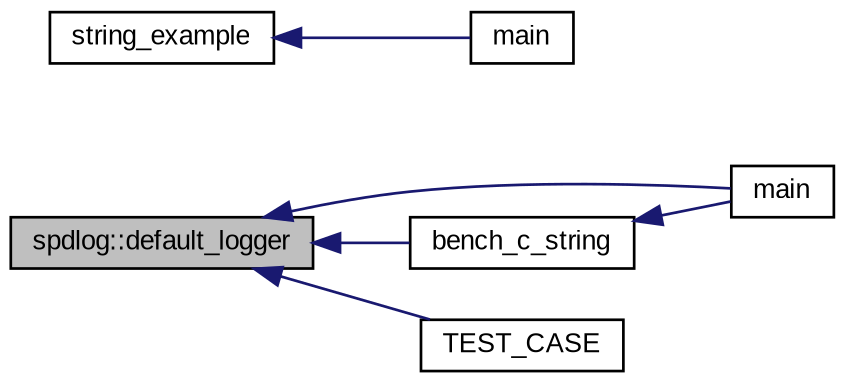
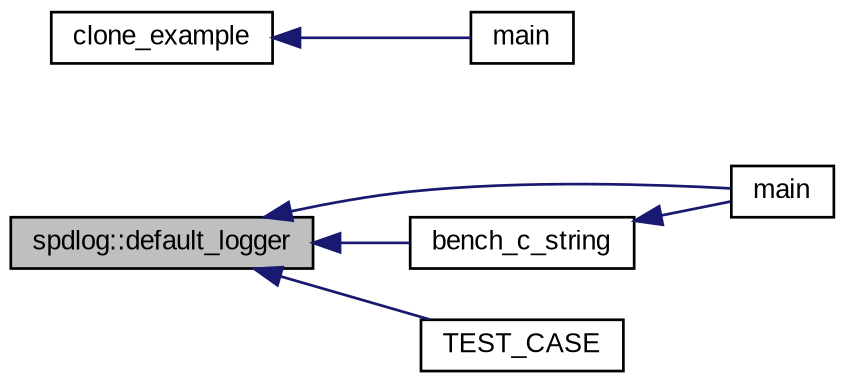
node "string_example": label "string_example" -> "clone_example"
